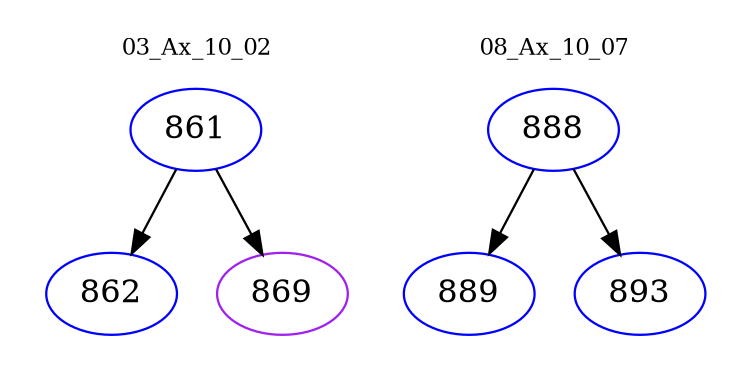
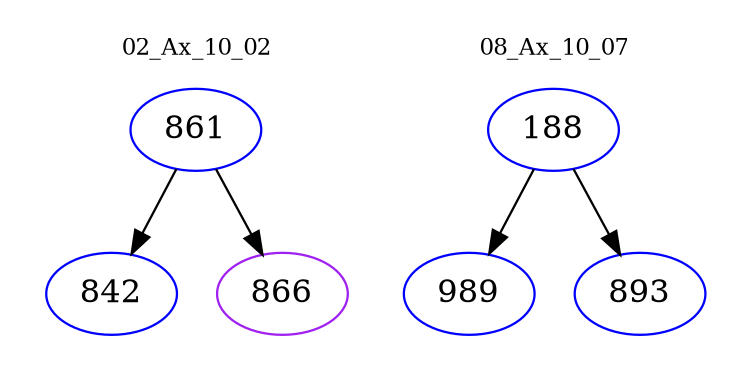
cluster "03_Ax_10_02": label "03_Ax_10_02" -> "02_Ax_10_02"
node "888": label "888" -> "188"
node "862": label "862" -> "842"
node "869": label "869" -> "866"
node "889": label "889" -> "989"
